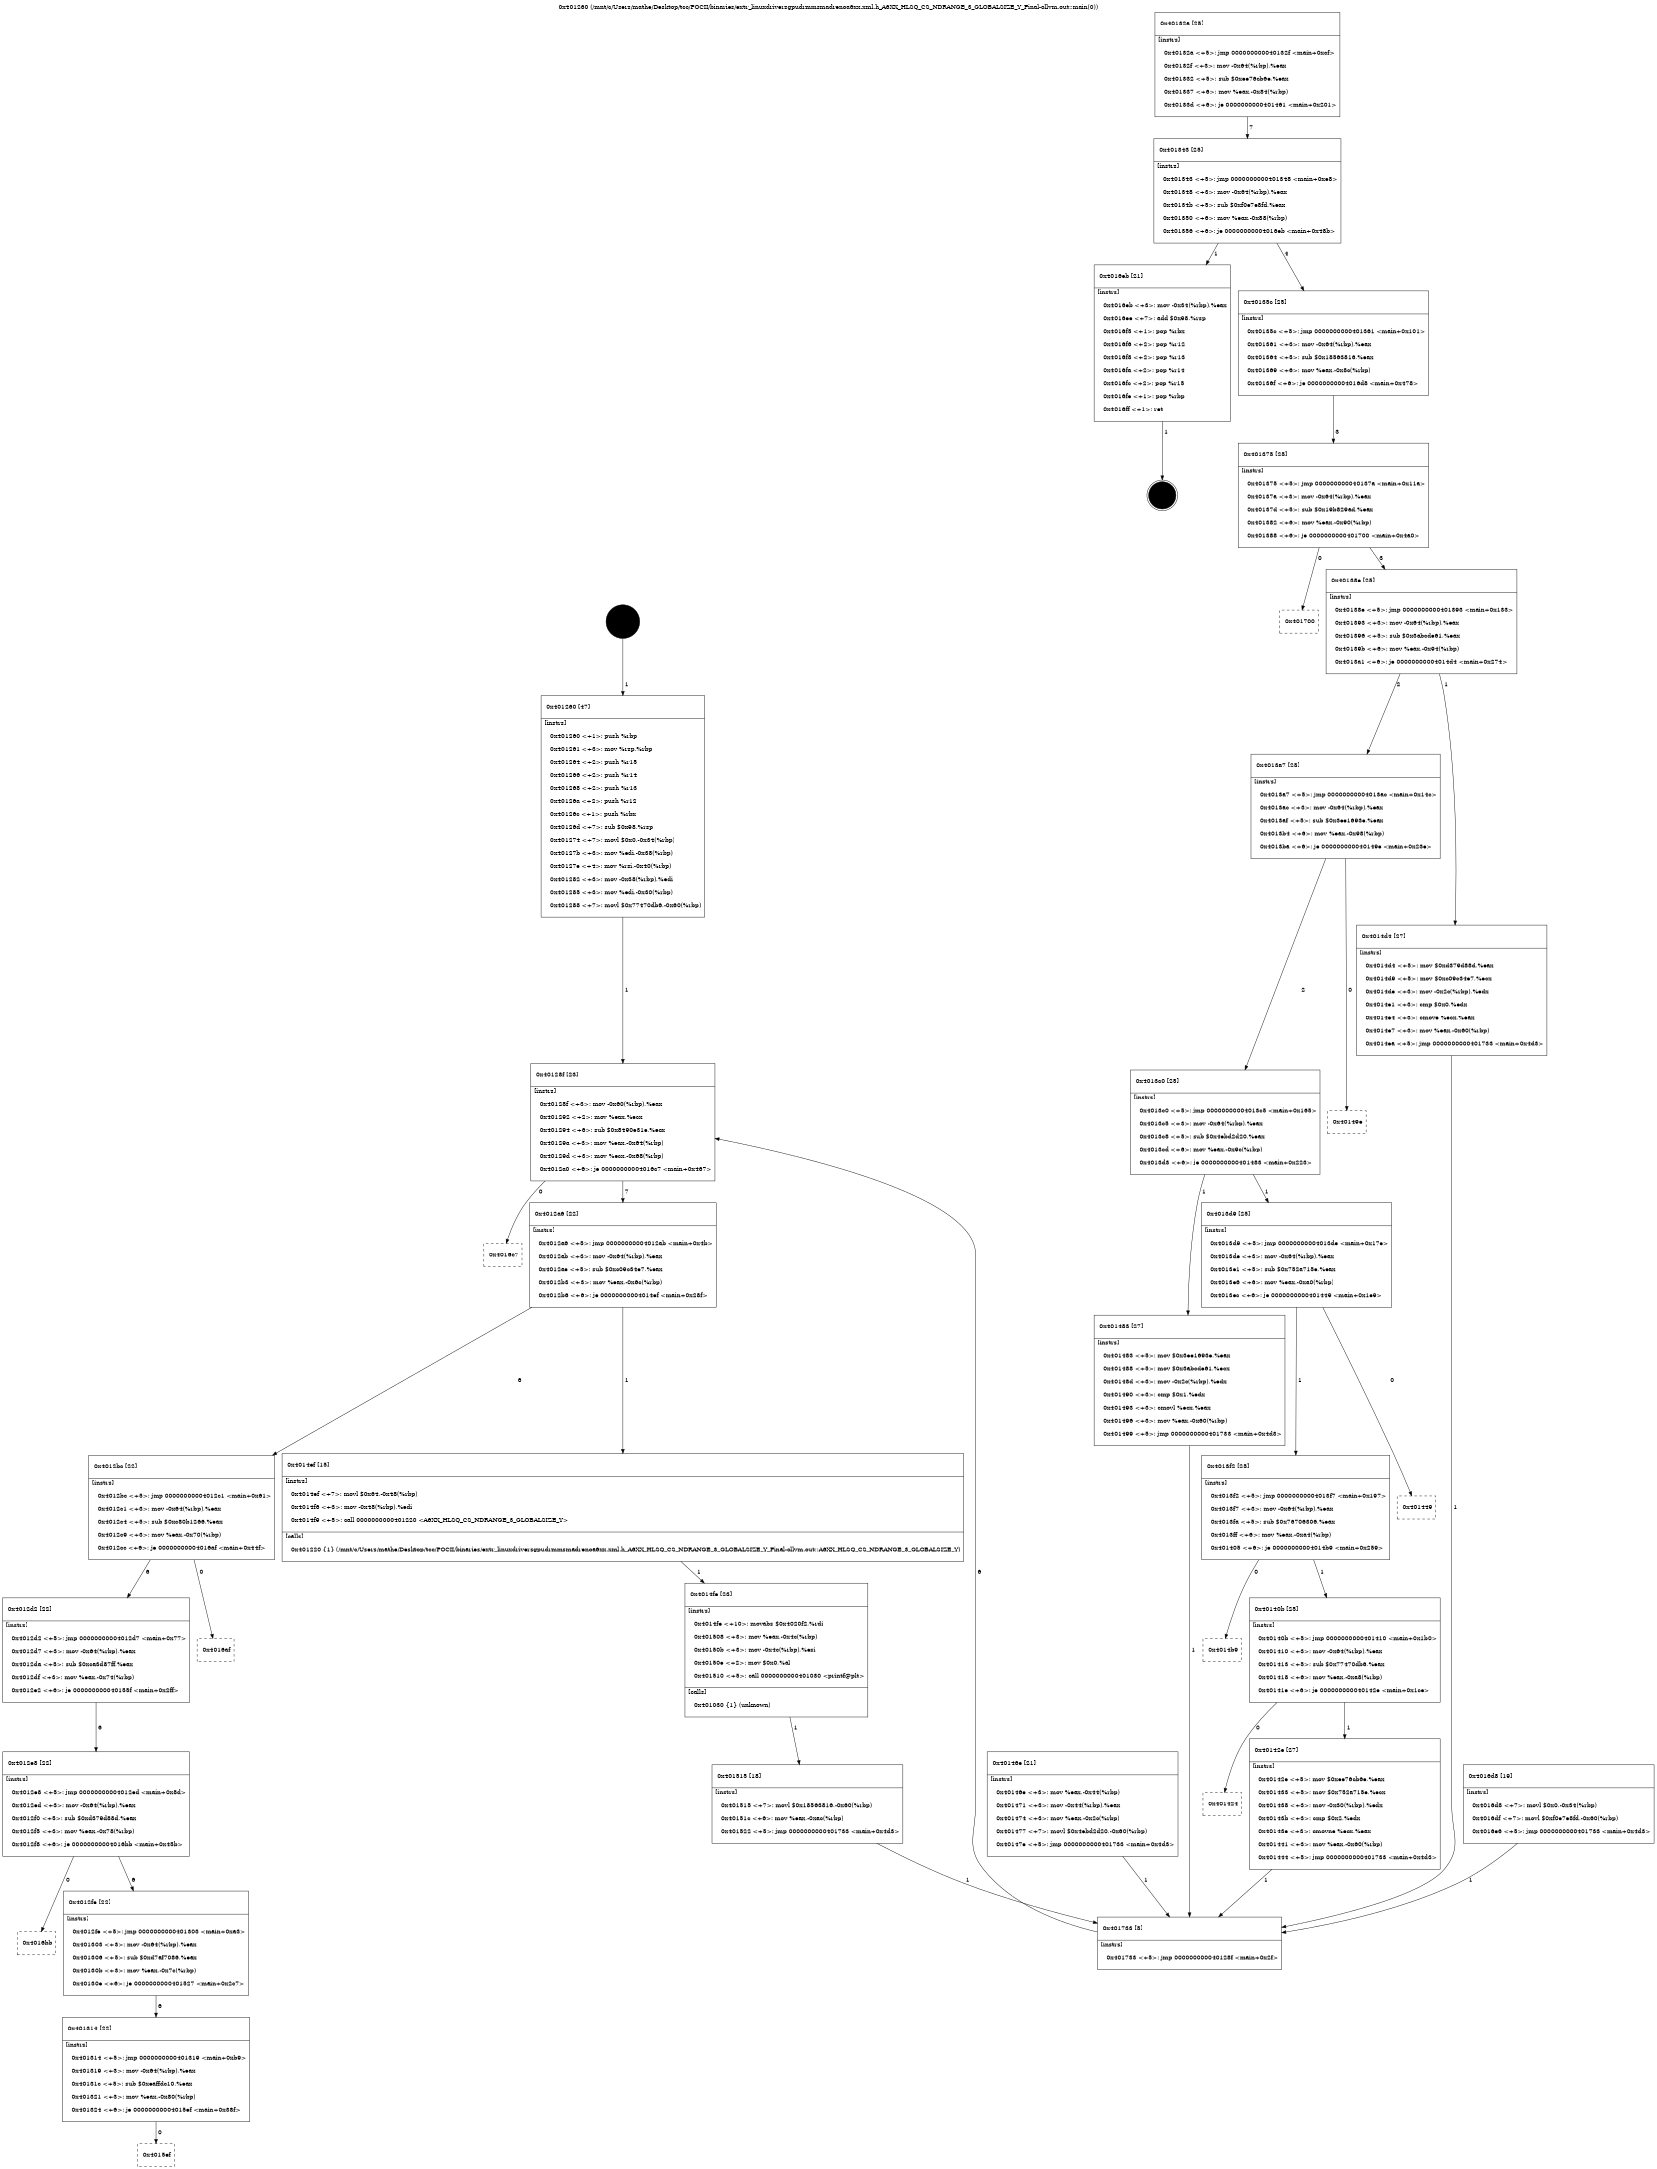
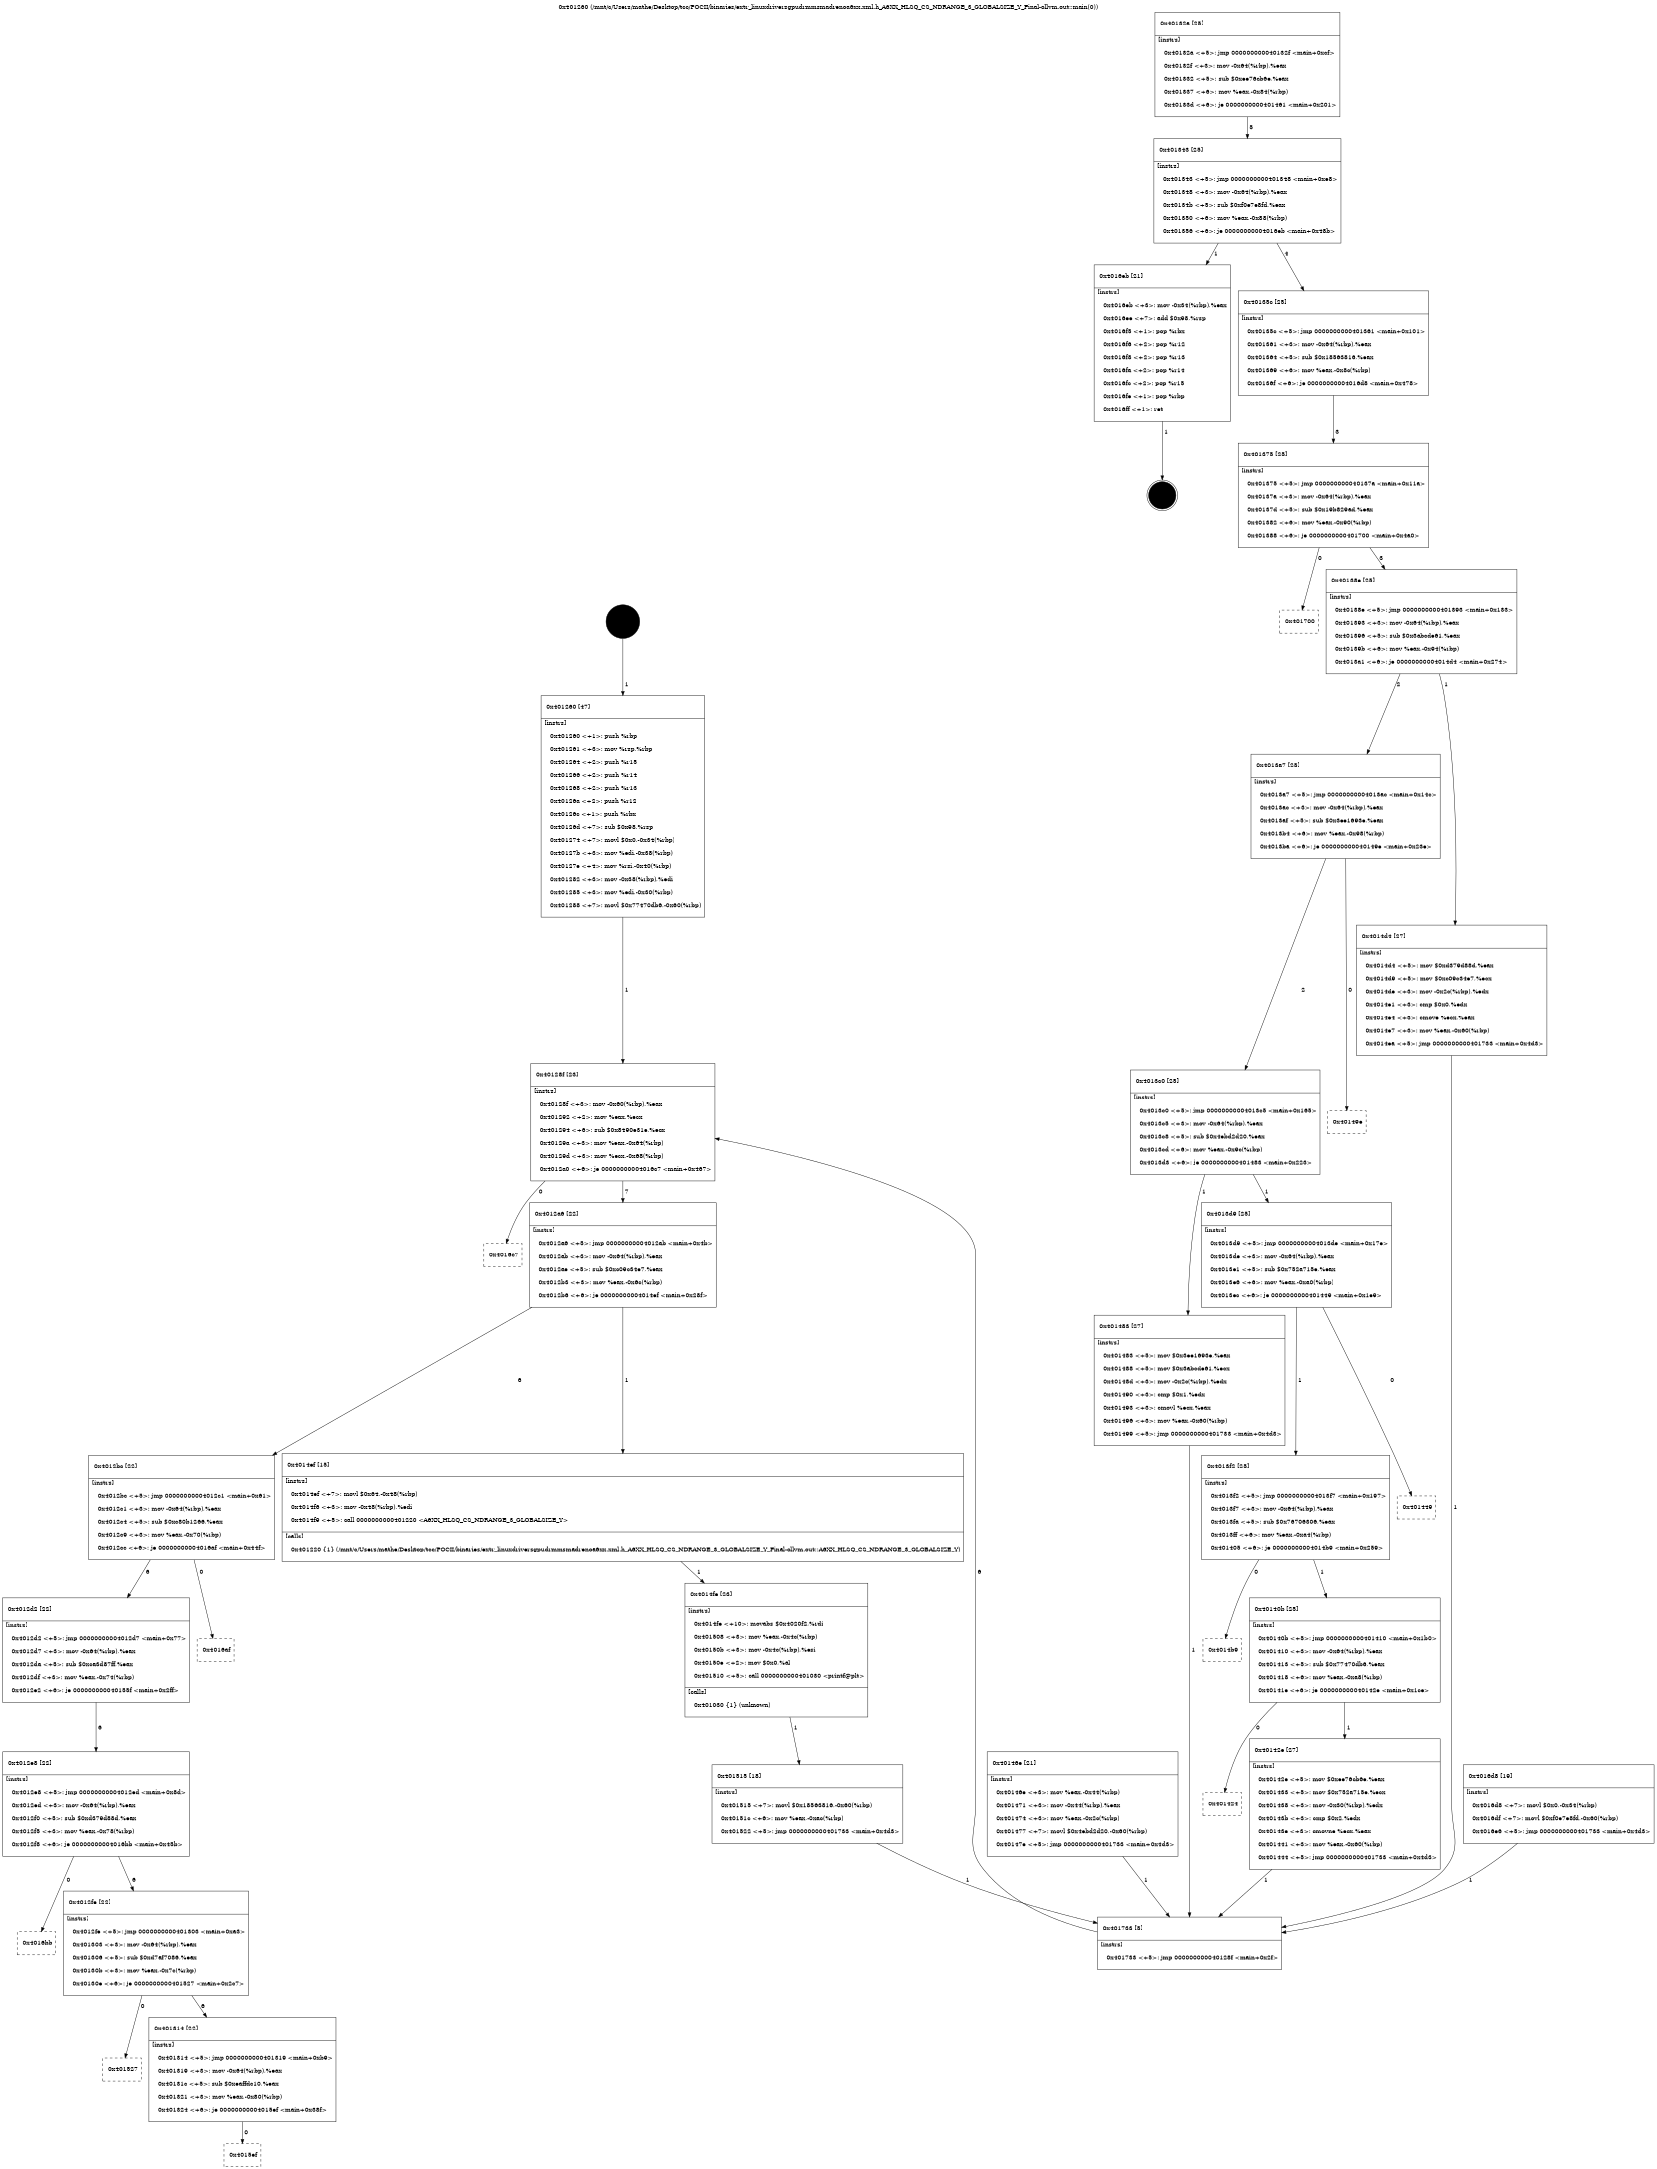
edge "0x40132a [25]" -> "0x401343 [25]": label " 7" -> " 5"
node "0x401527": added
